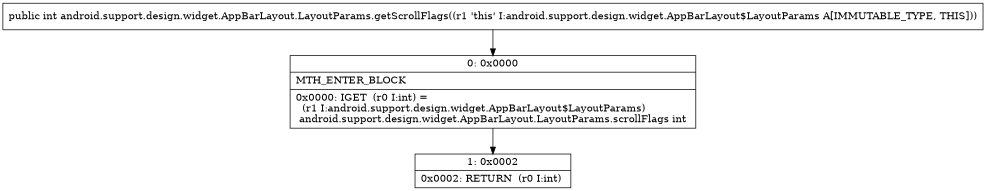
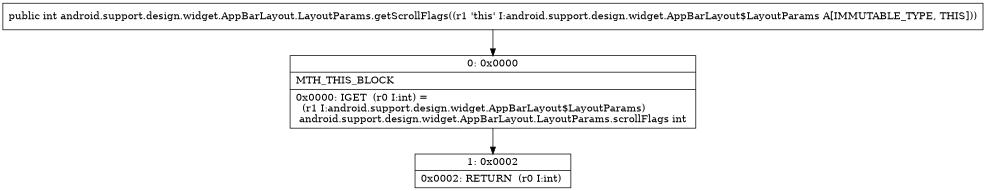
node "0: 0x0000": text "MTH_ENTER_BLOCK" -> "MTH_THIS_BLOCK"
